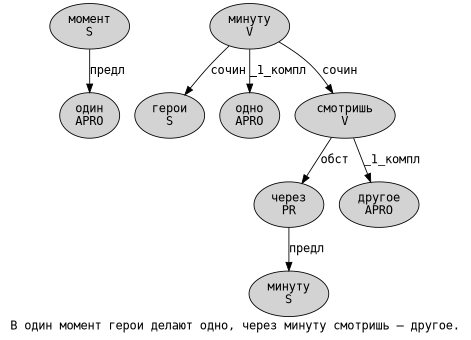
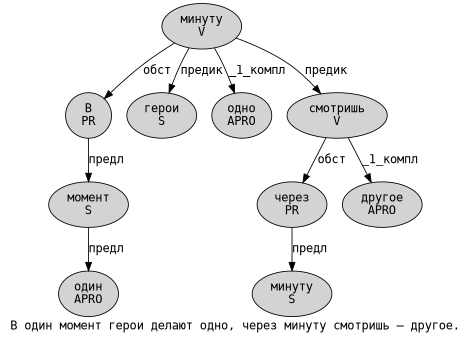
edge "минуту V" -> "герои S": label "сочин" -> "предик"
edge "минуту V" -> "смотришь V": label "сочин" -> "предик"
node "В PR": added
